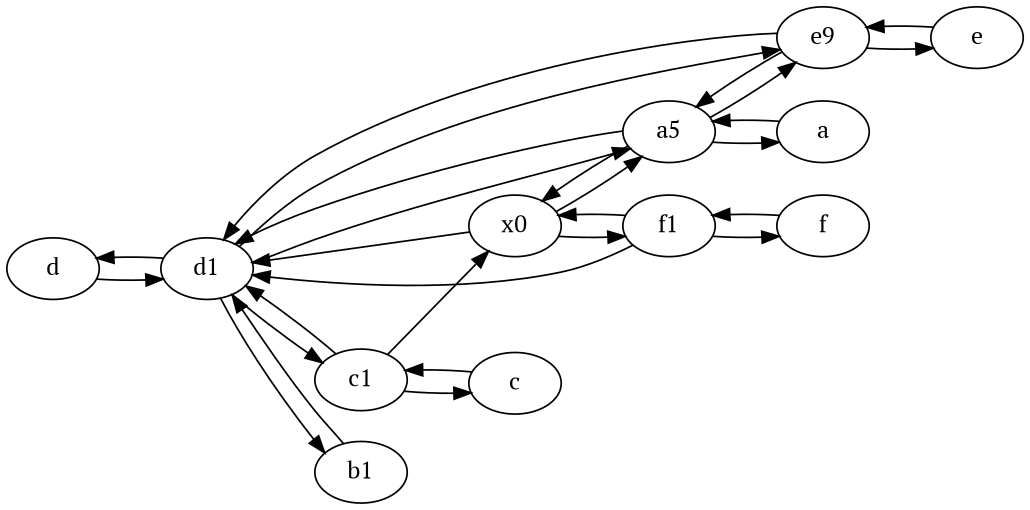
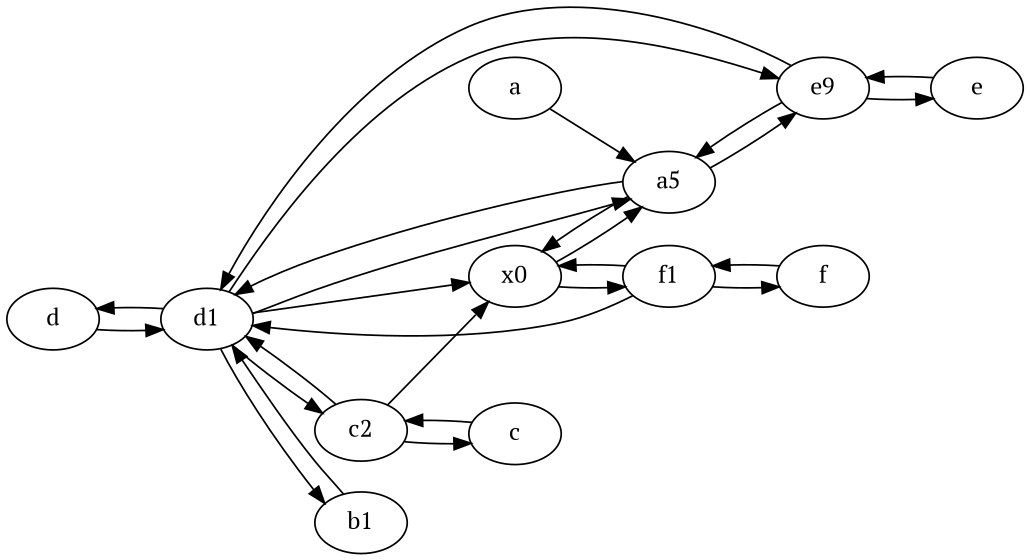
edge "a5" -> "a": removed
edge "x0" -> "d1": reversed
node "c1": label "c1" -> "c2"
